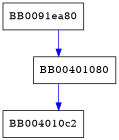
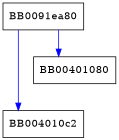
edge "BB00401080" -> "BB004010c2": now "BB0091ea80" -> "BB004010c2"
